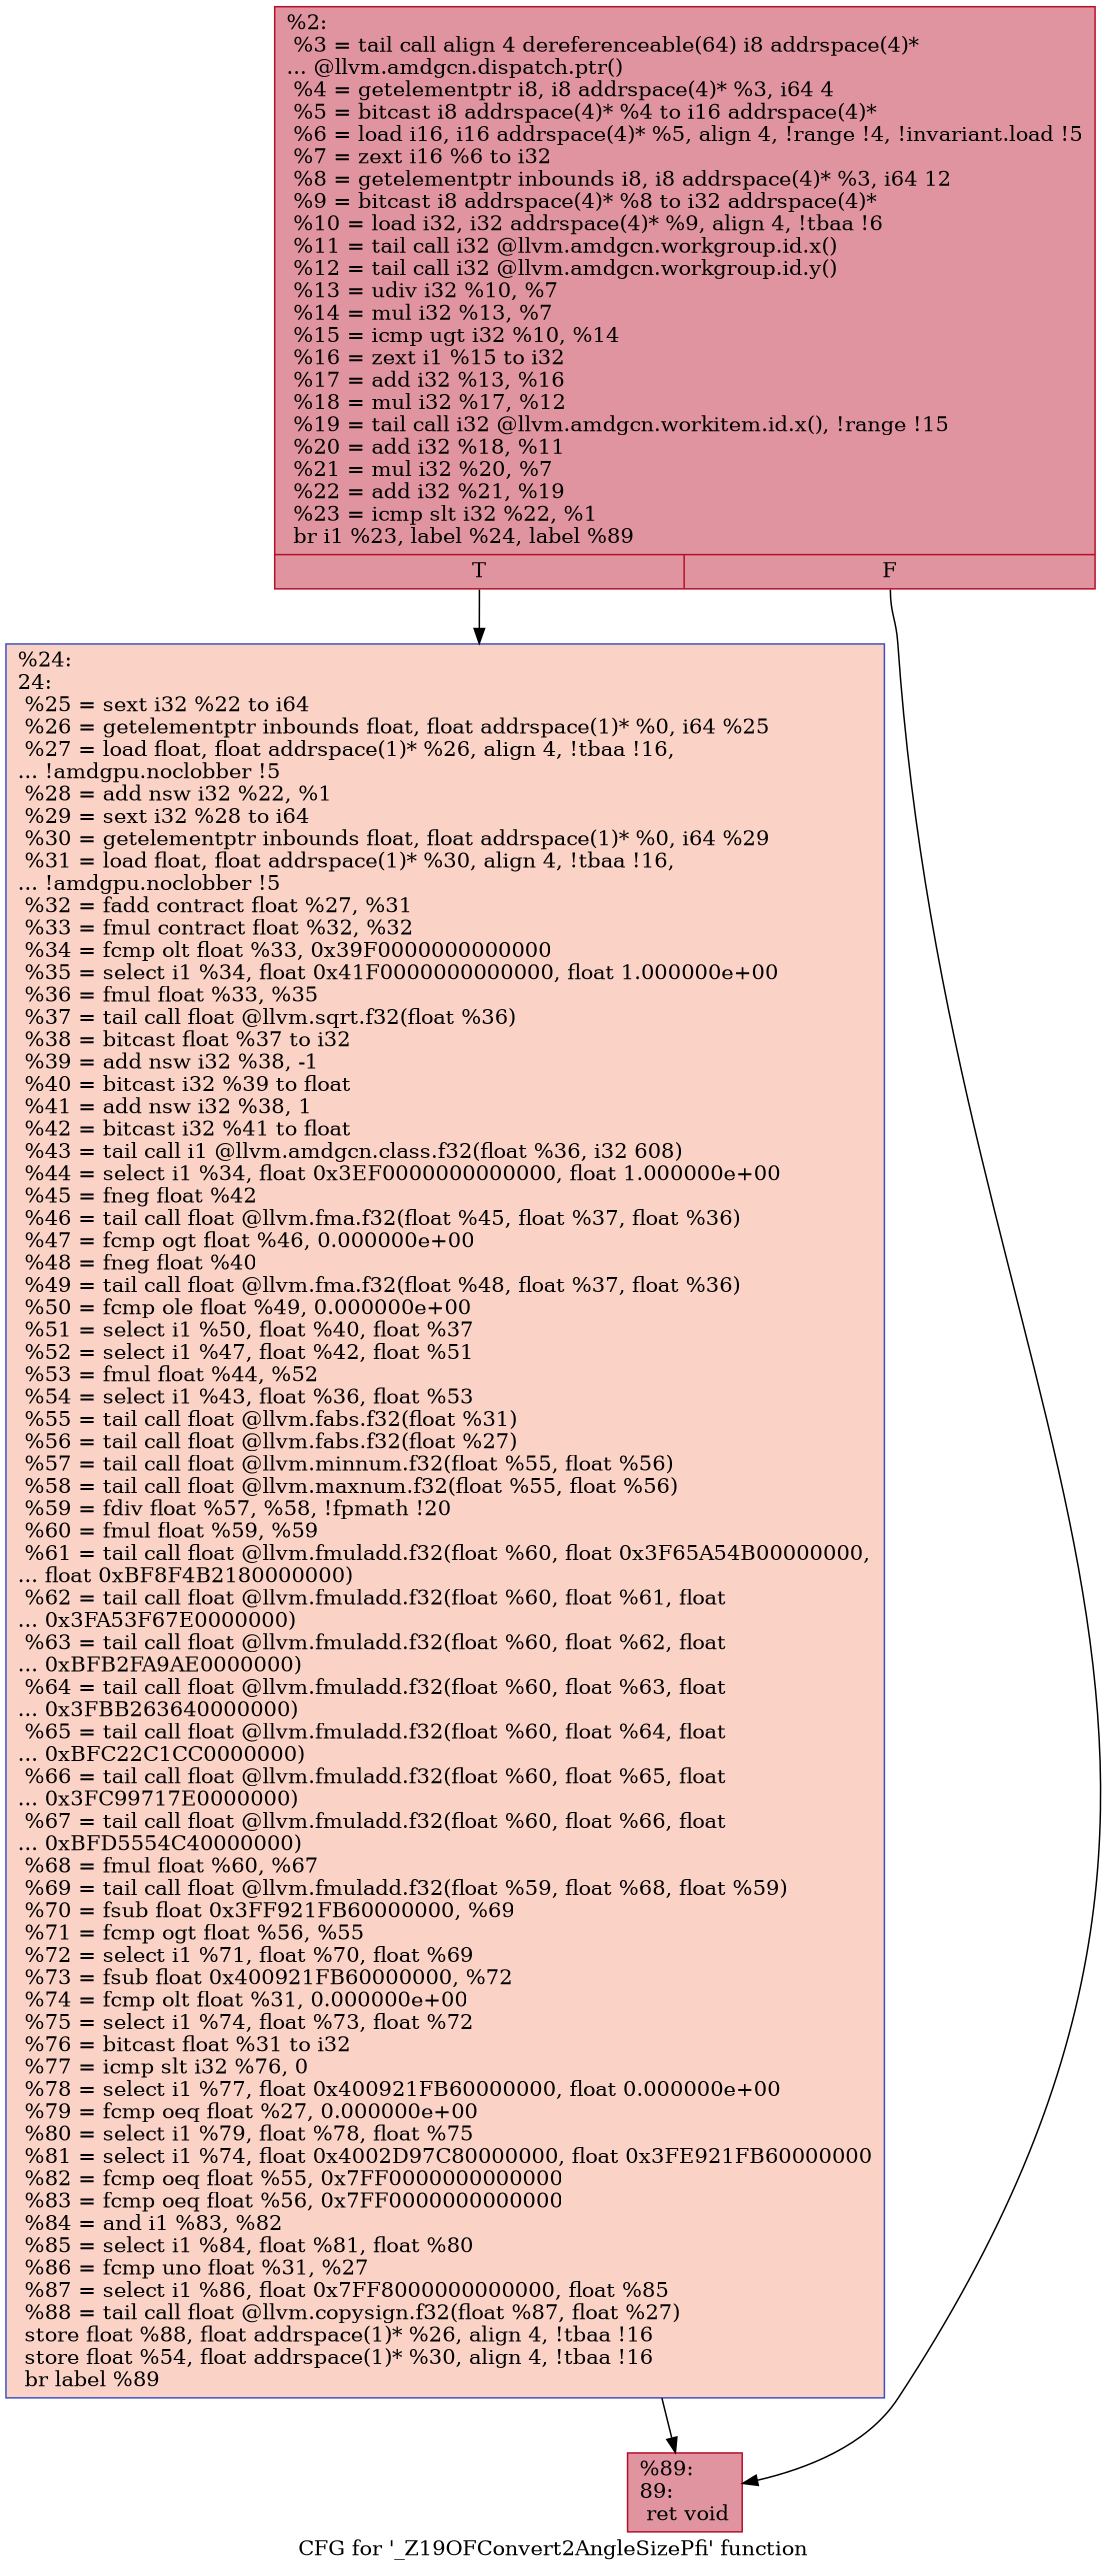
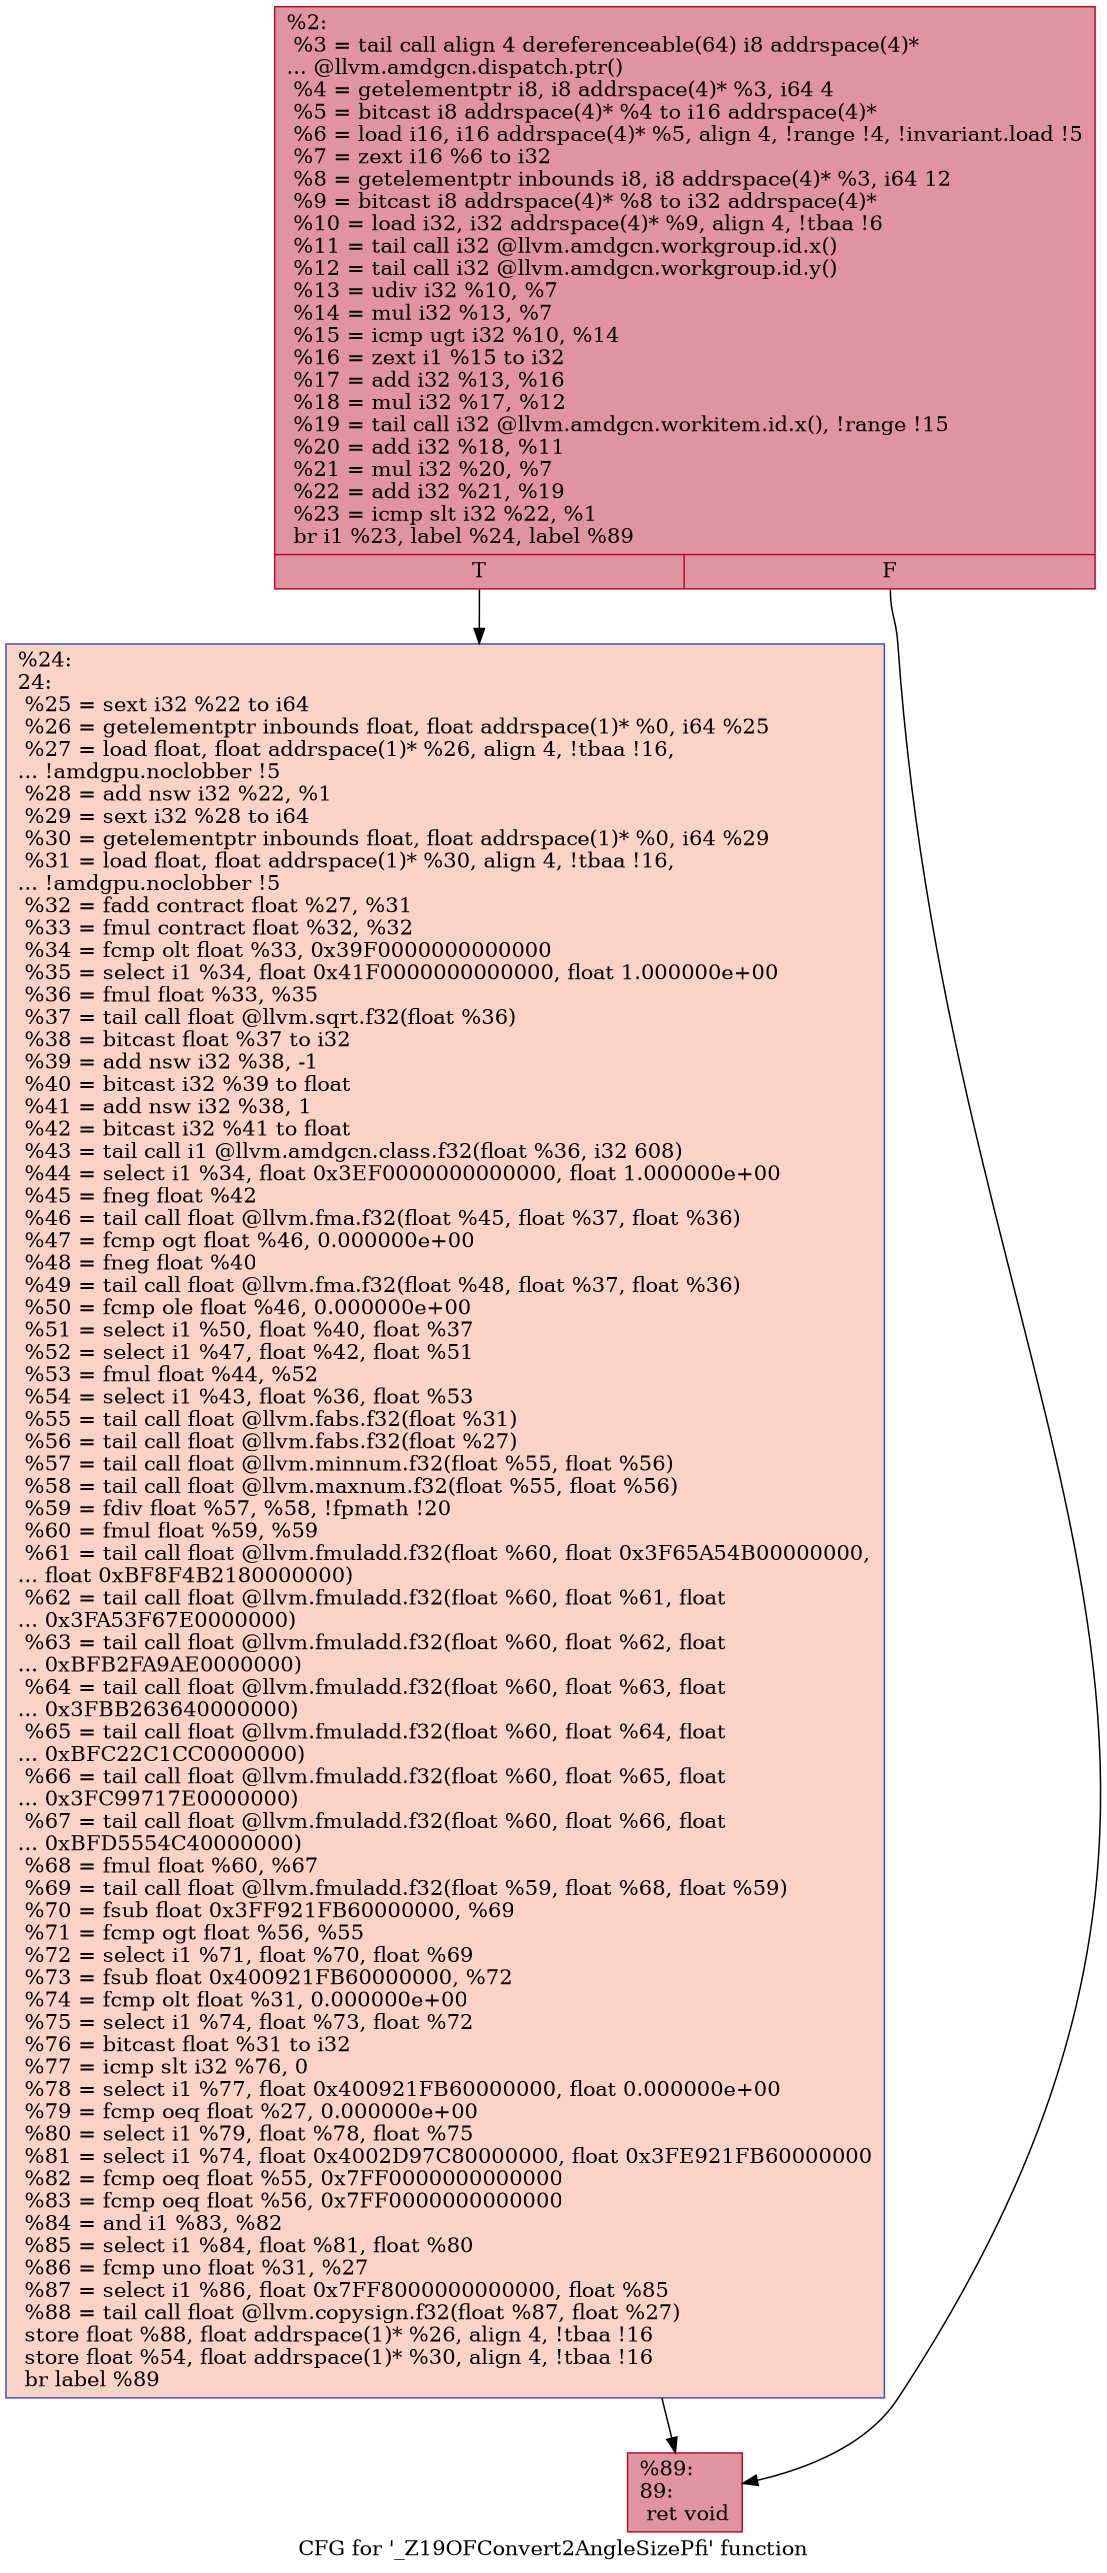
node "%24:": text "%50 = fcmp ole float %49, 0.000000e+00" -> "%50 = fcmp ole float %46, 0.000000e+00"
